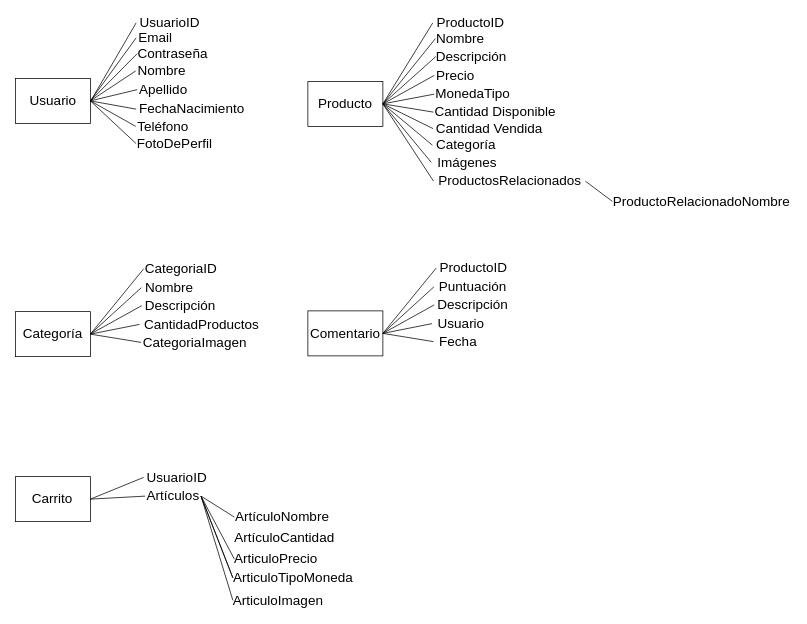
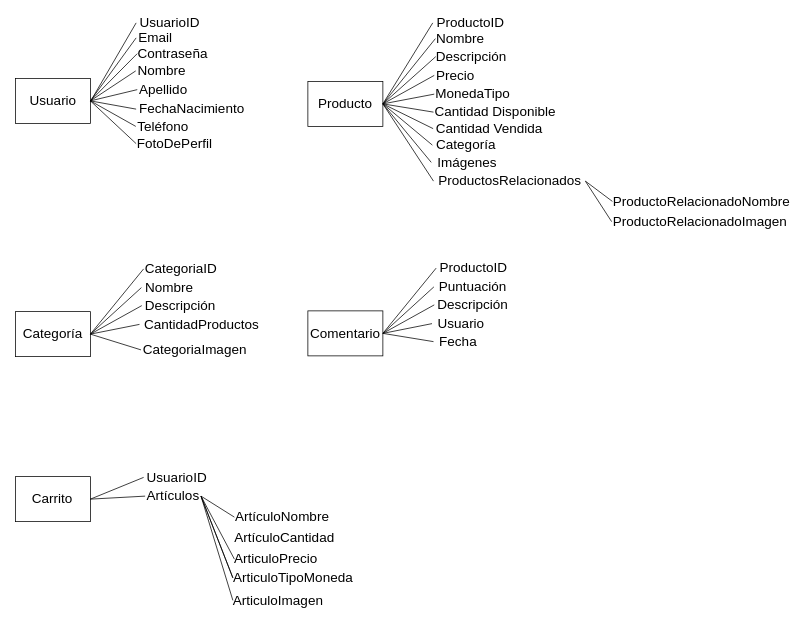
edge "ProductosRelacionados" -- "ProductoRelacionadoImagen": added
node "ProductoRelacionadoImagen": added
node "CategoriaImagen": moved (194, 342) -> (194, 350)
